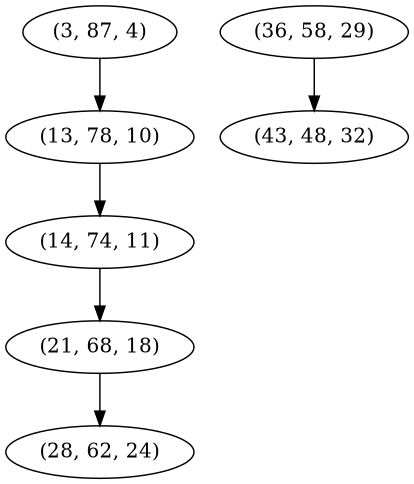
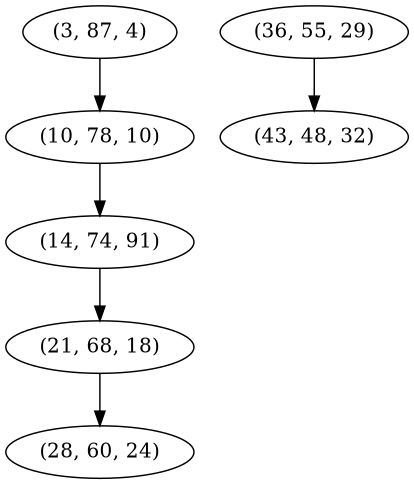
node "(36, 58, 29)": label "(36, 58, 29)" -> "(36, 55, 29)"
node "(13, 78, 10)": label "(13, 78, 10)" -> "(10, 78, 10)"
node "(14, 74, 11)": label "(14, 74, 11)" -> "(14, 74, 91)"
node "(28, 62, 24)": label "(28, 62, 24)" -> "(28, 60, 24)"
